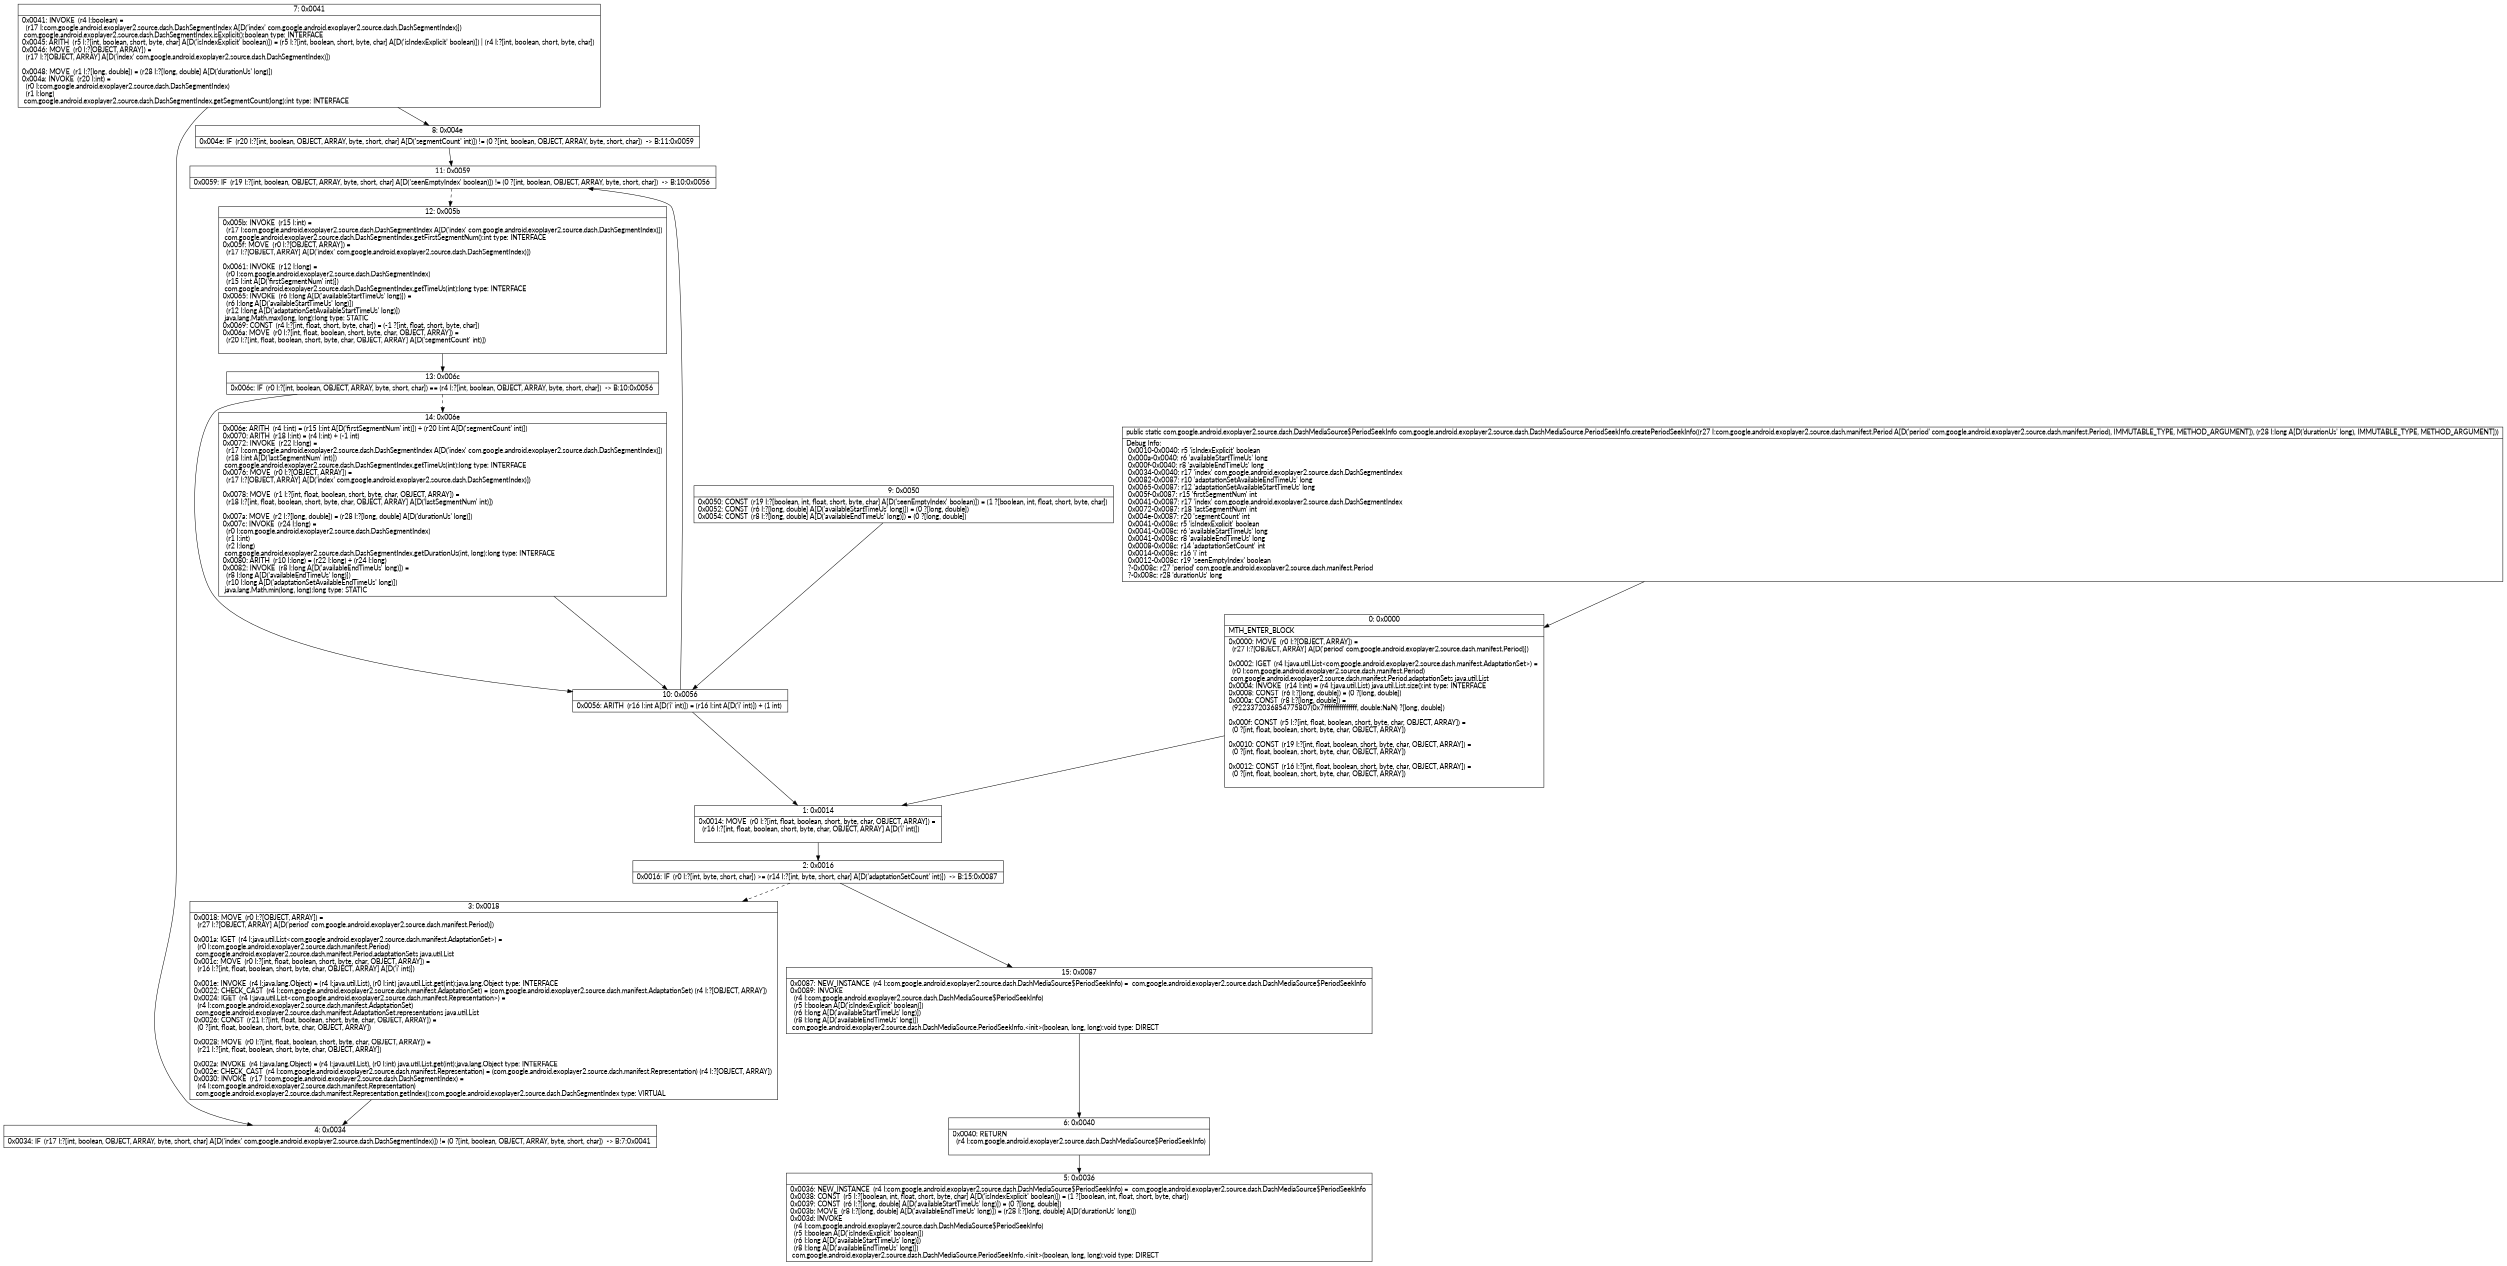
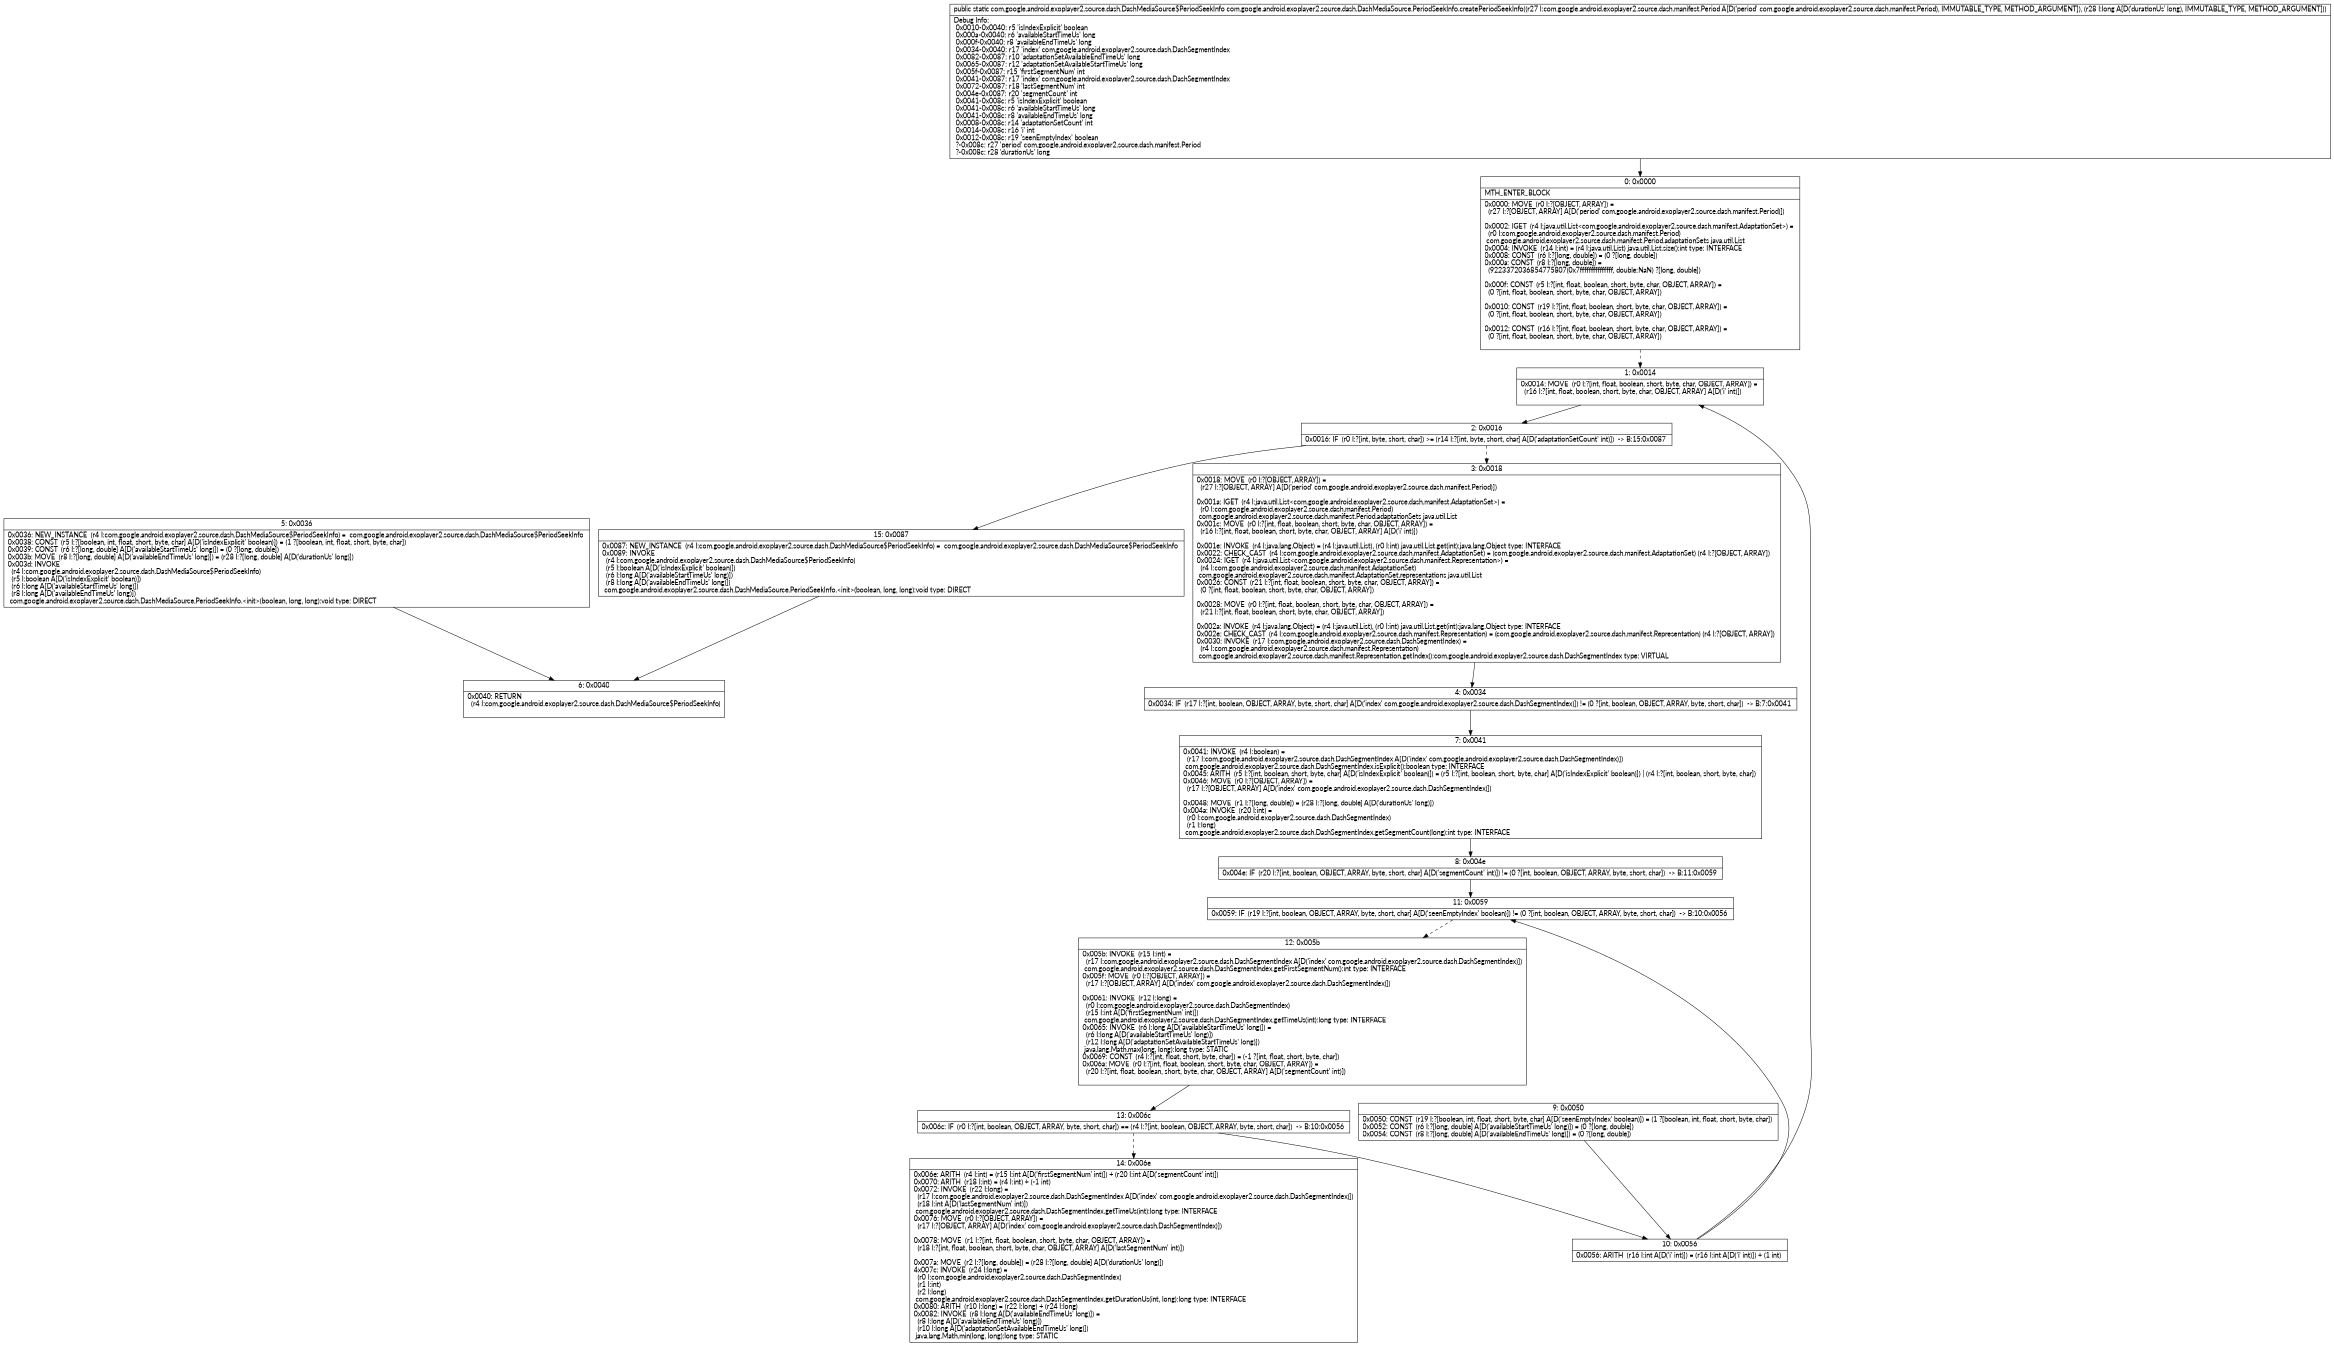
node "14: 0x006e": text "0x007c: INVOKE  (r24 I:long) =" -> "4x007c: INVOKE  (r24 I:long) ="
edge "7: 0x0041" -> "4: 0x0034": reversed
edge "14: 0x006e" -> "10: 0x0056": removed
edge "0: 0x0000" -> "1: 0x0014": style solid -> dashed
edge "6: 0x0040" -> "5: 0x0036": reversed
